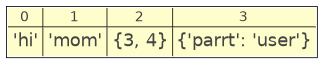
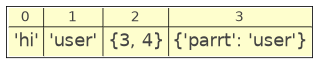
node "0": text "'mom'" -> "'user'"
